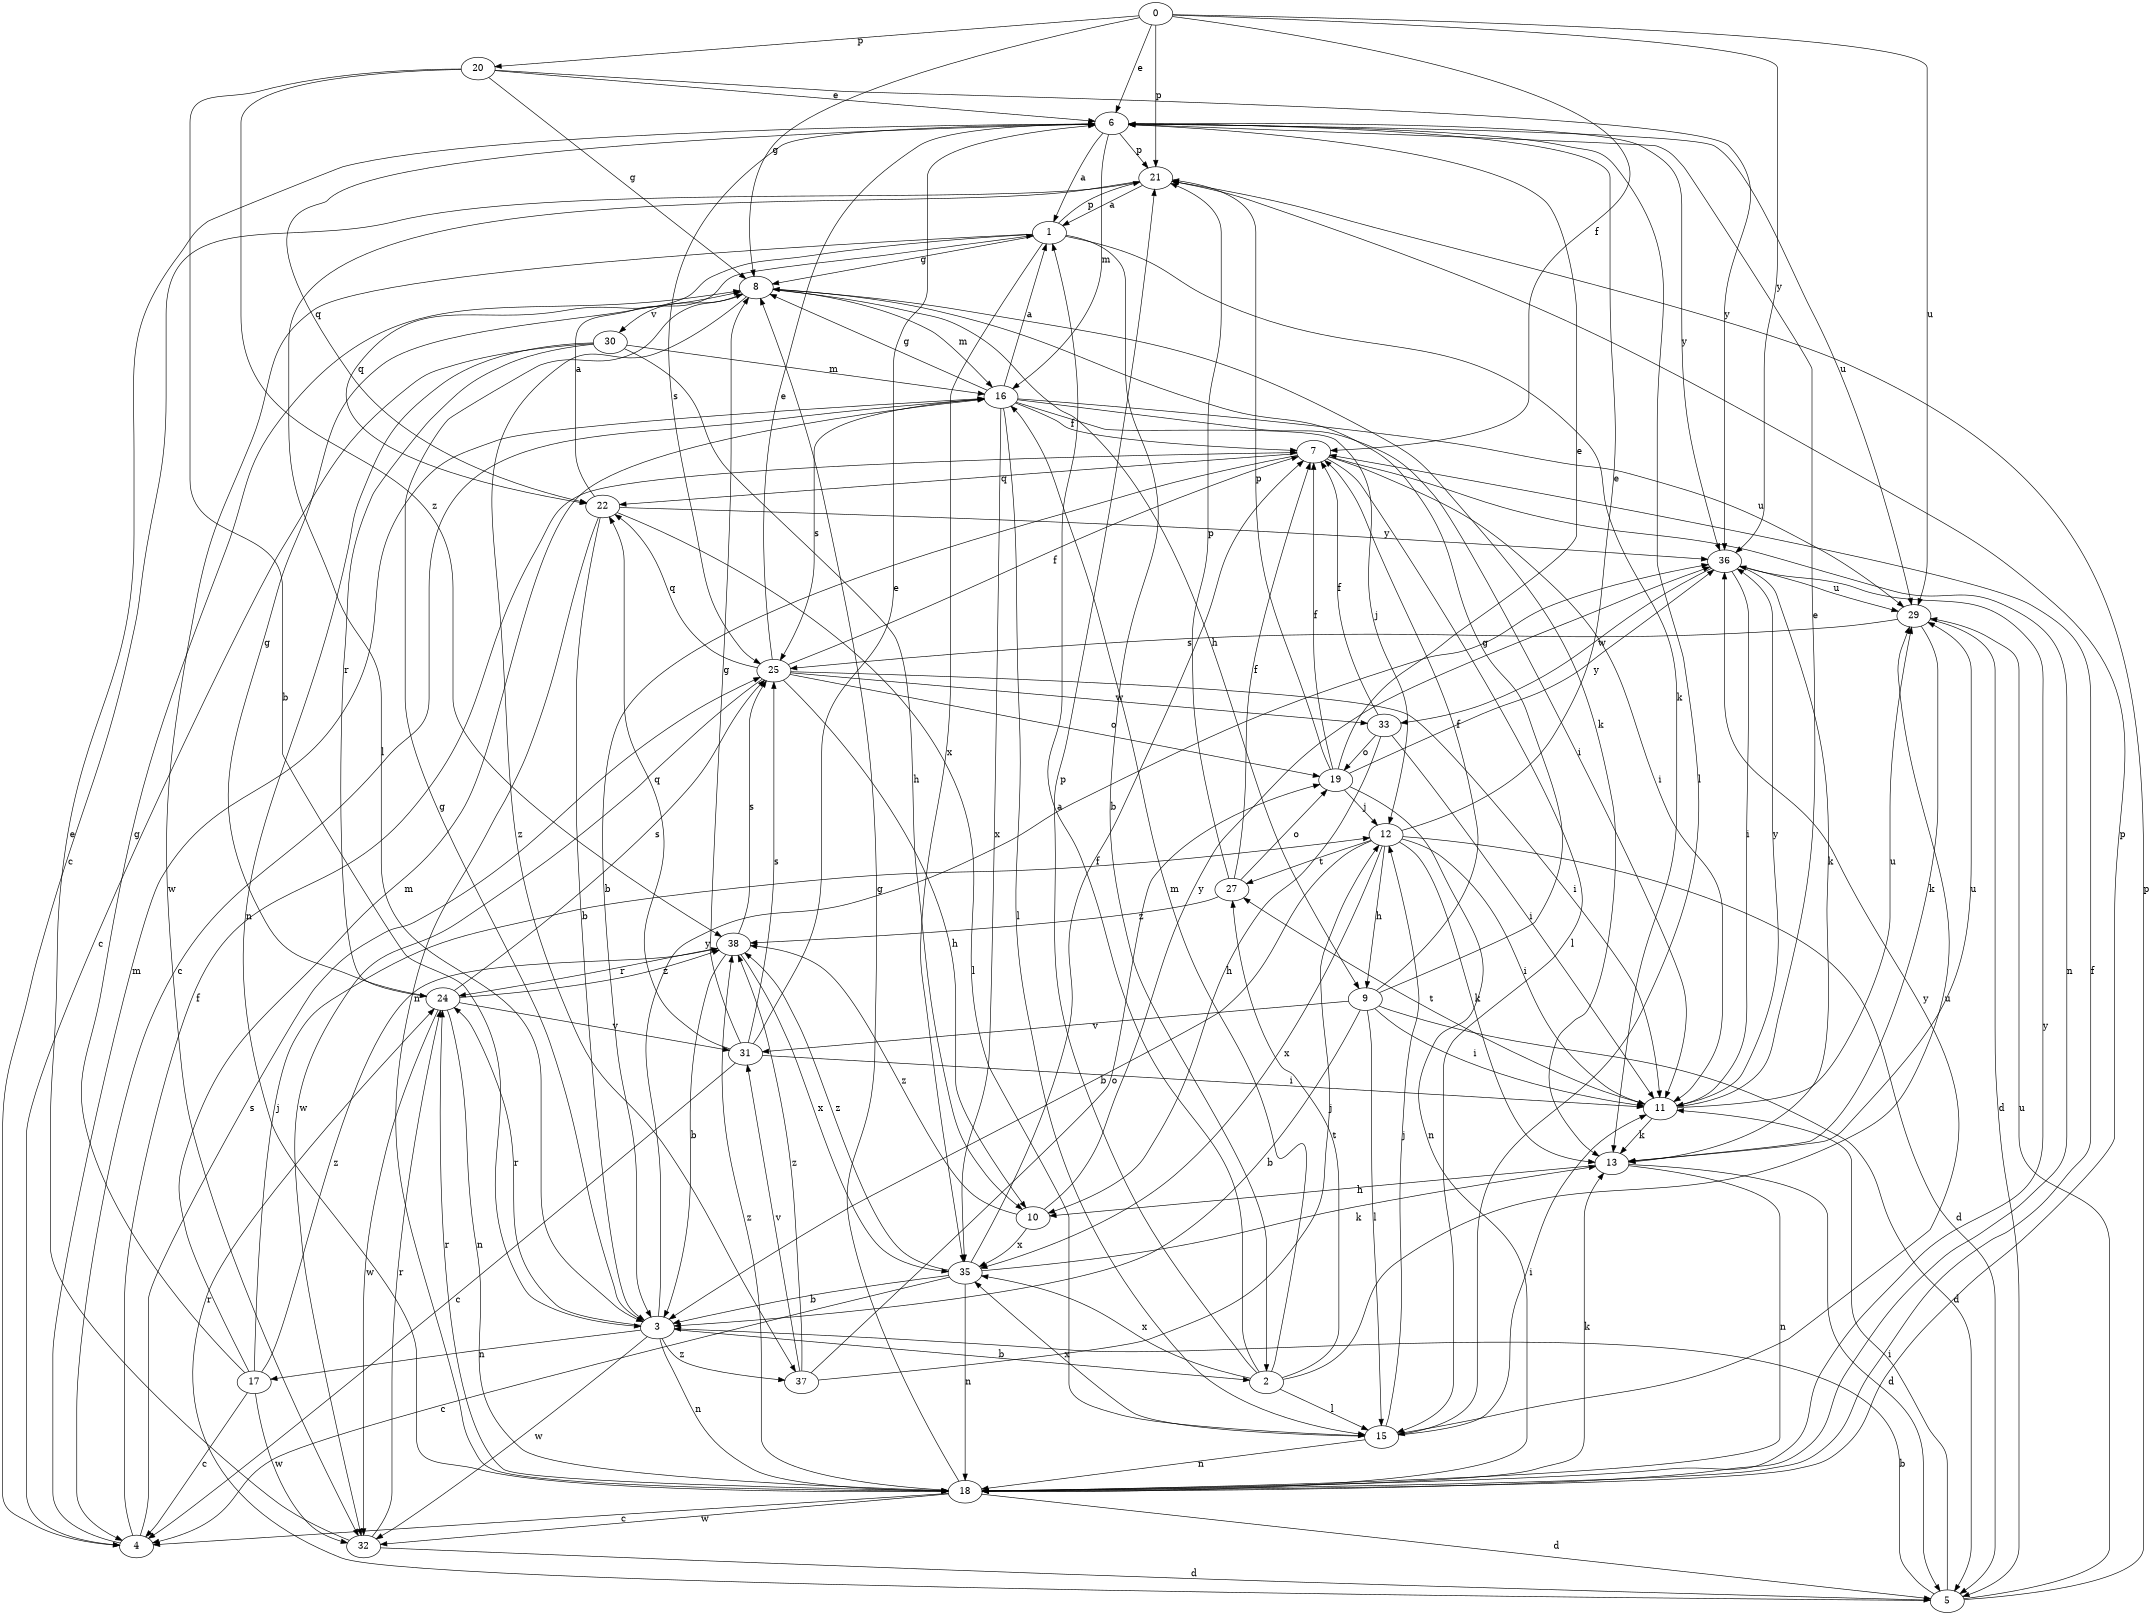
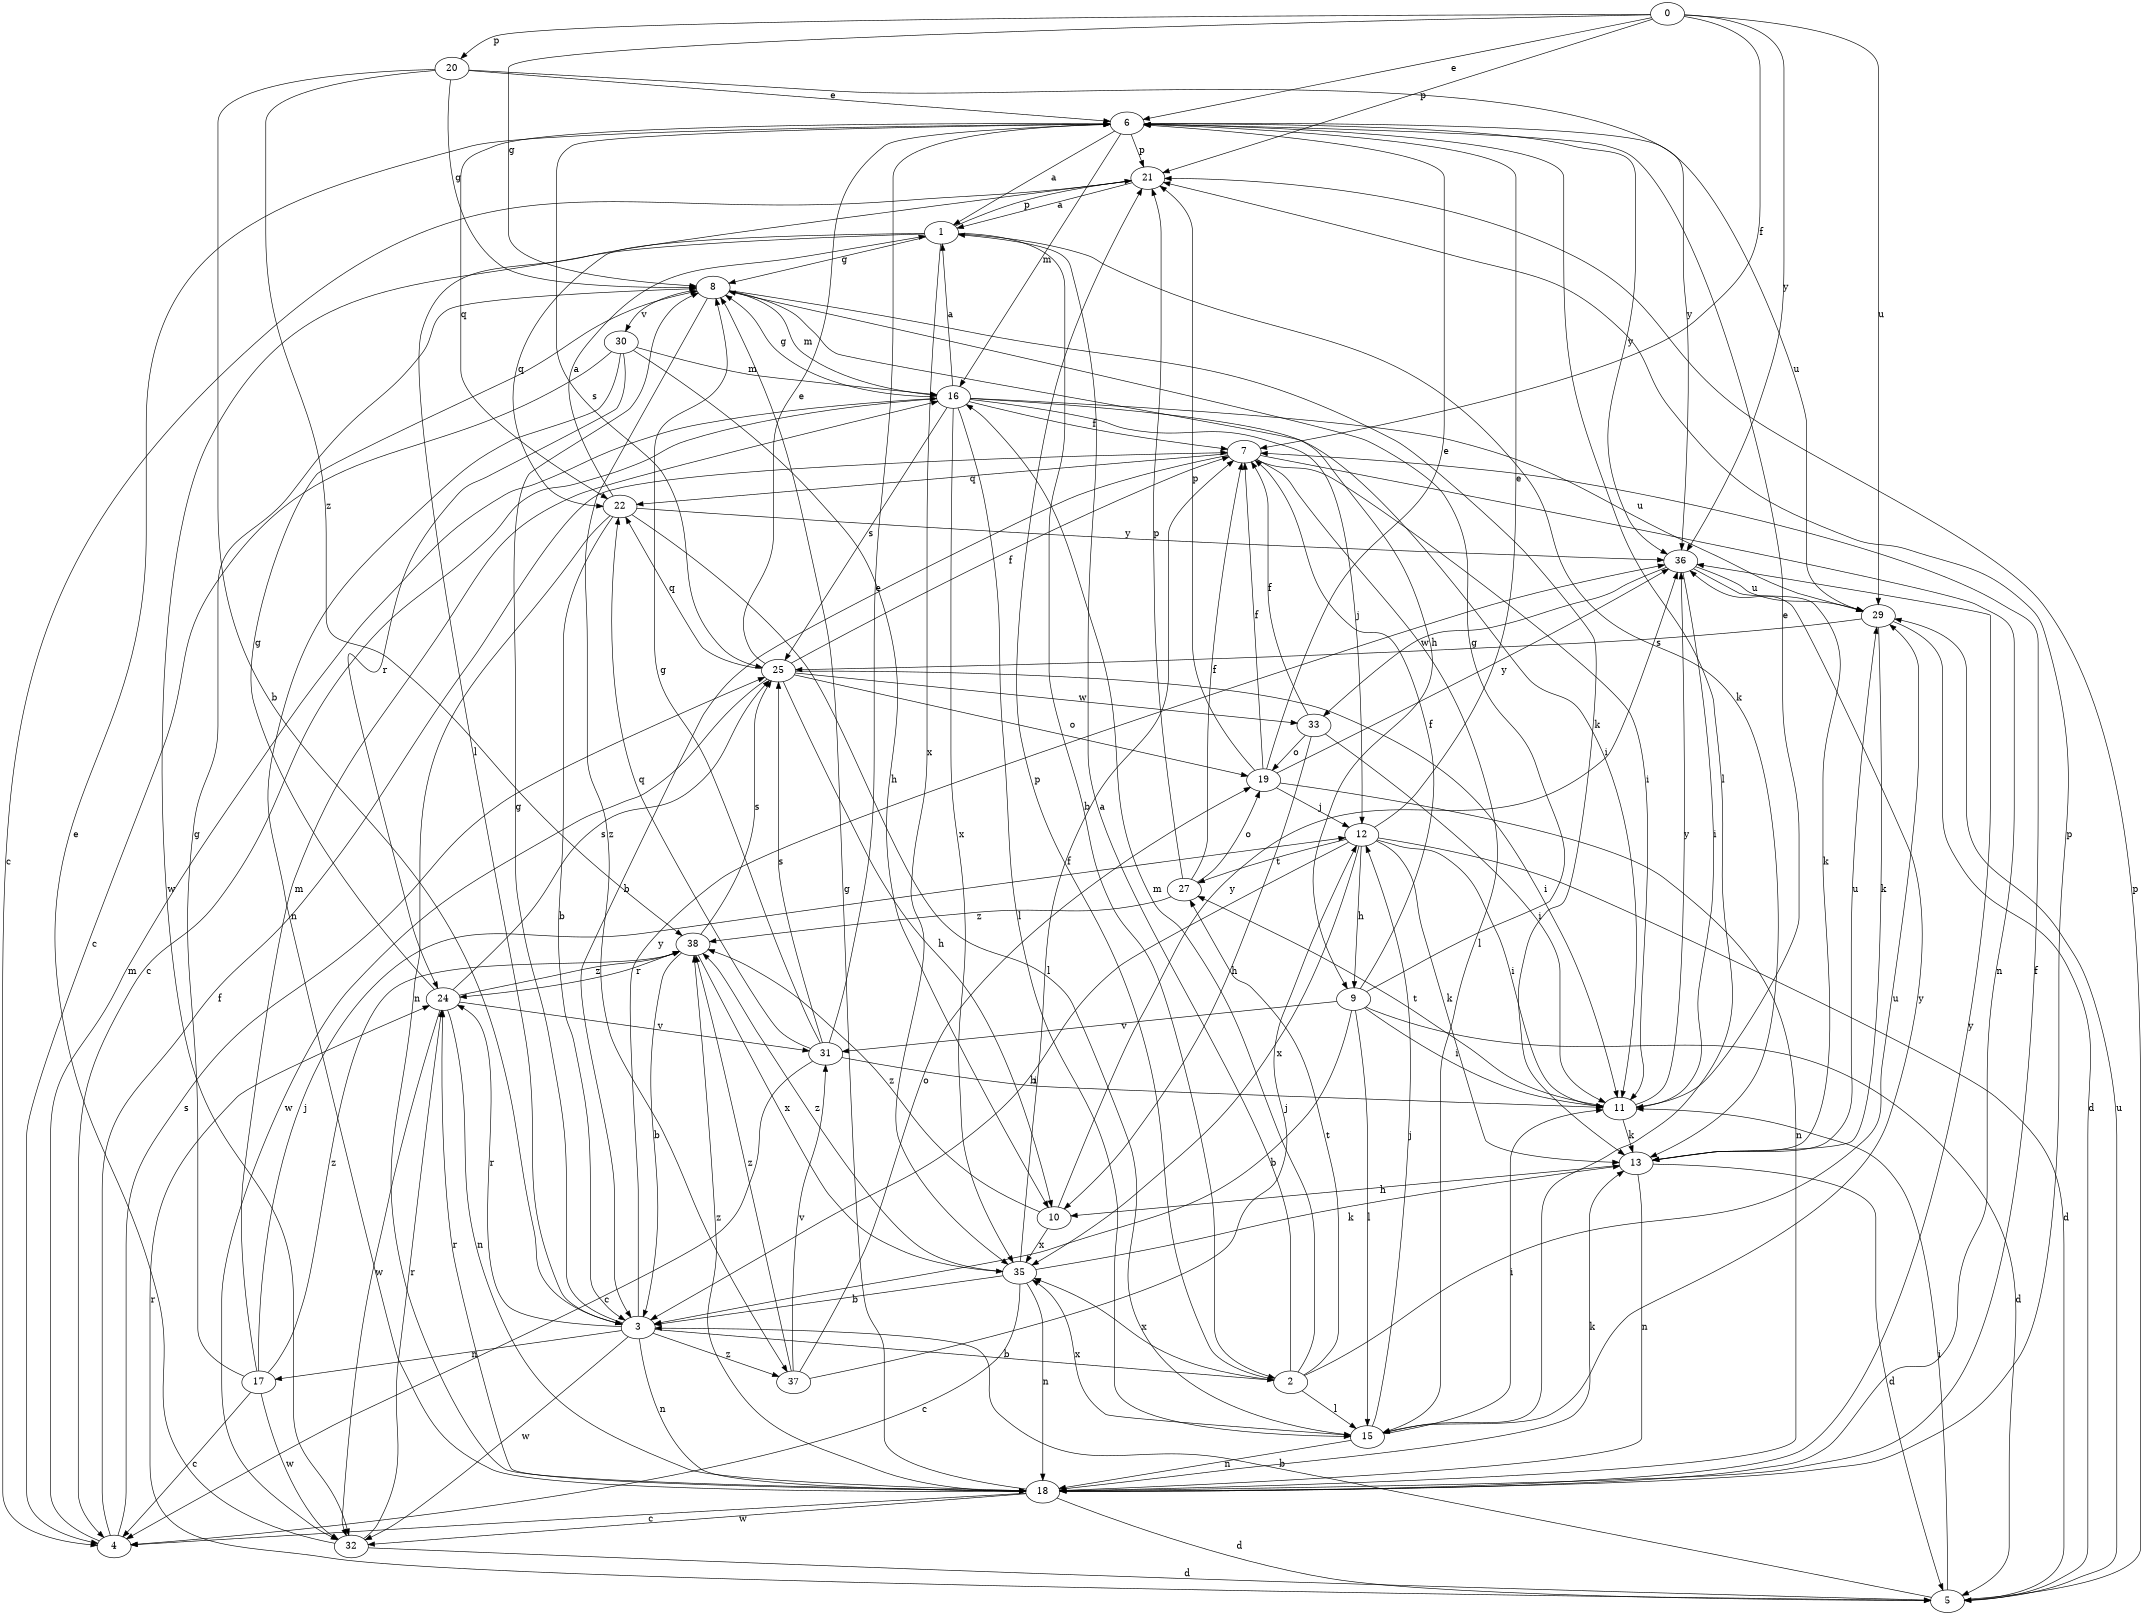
edge "11" -> "29": removed, label "u"
